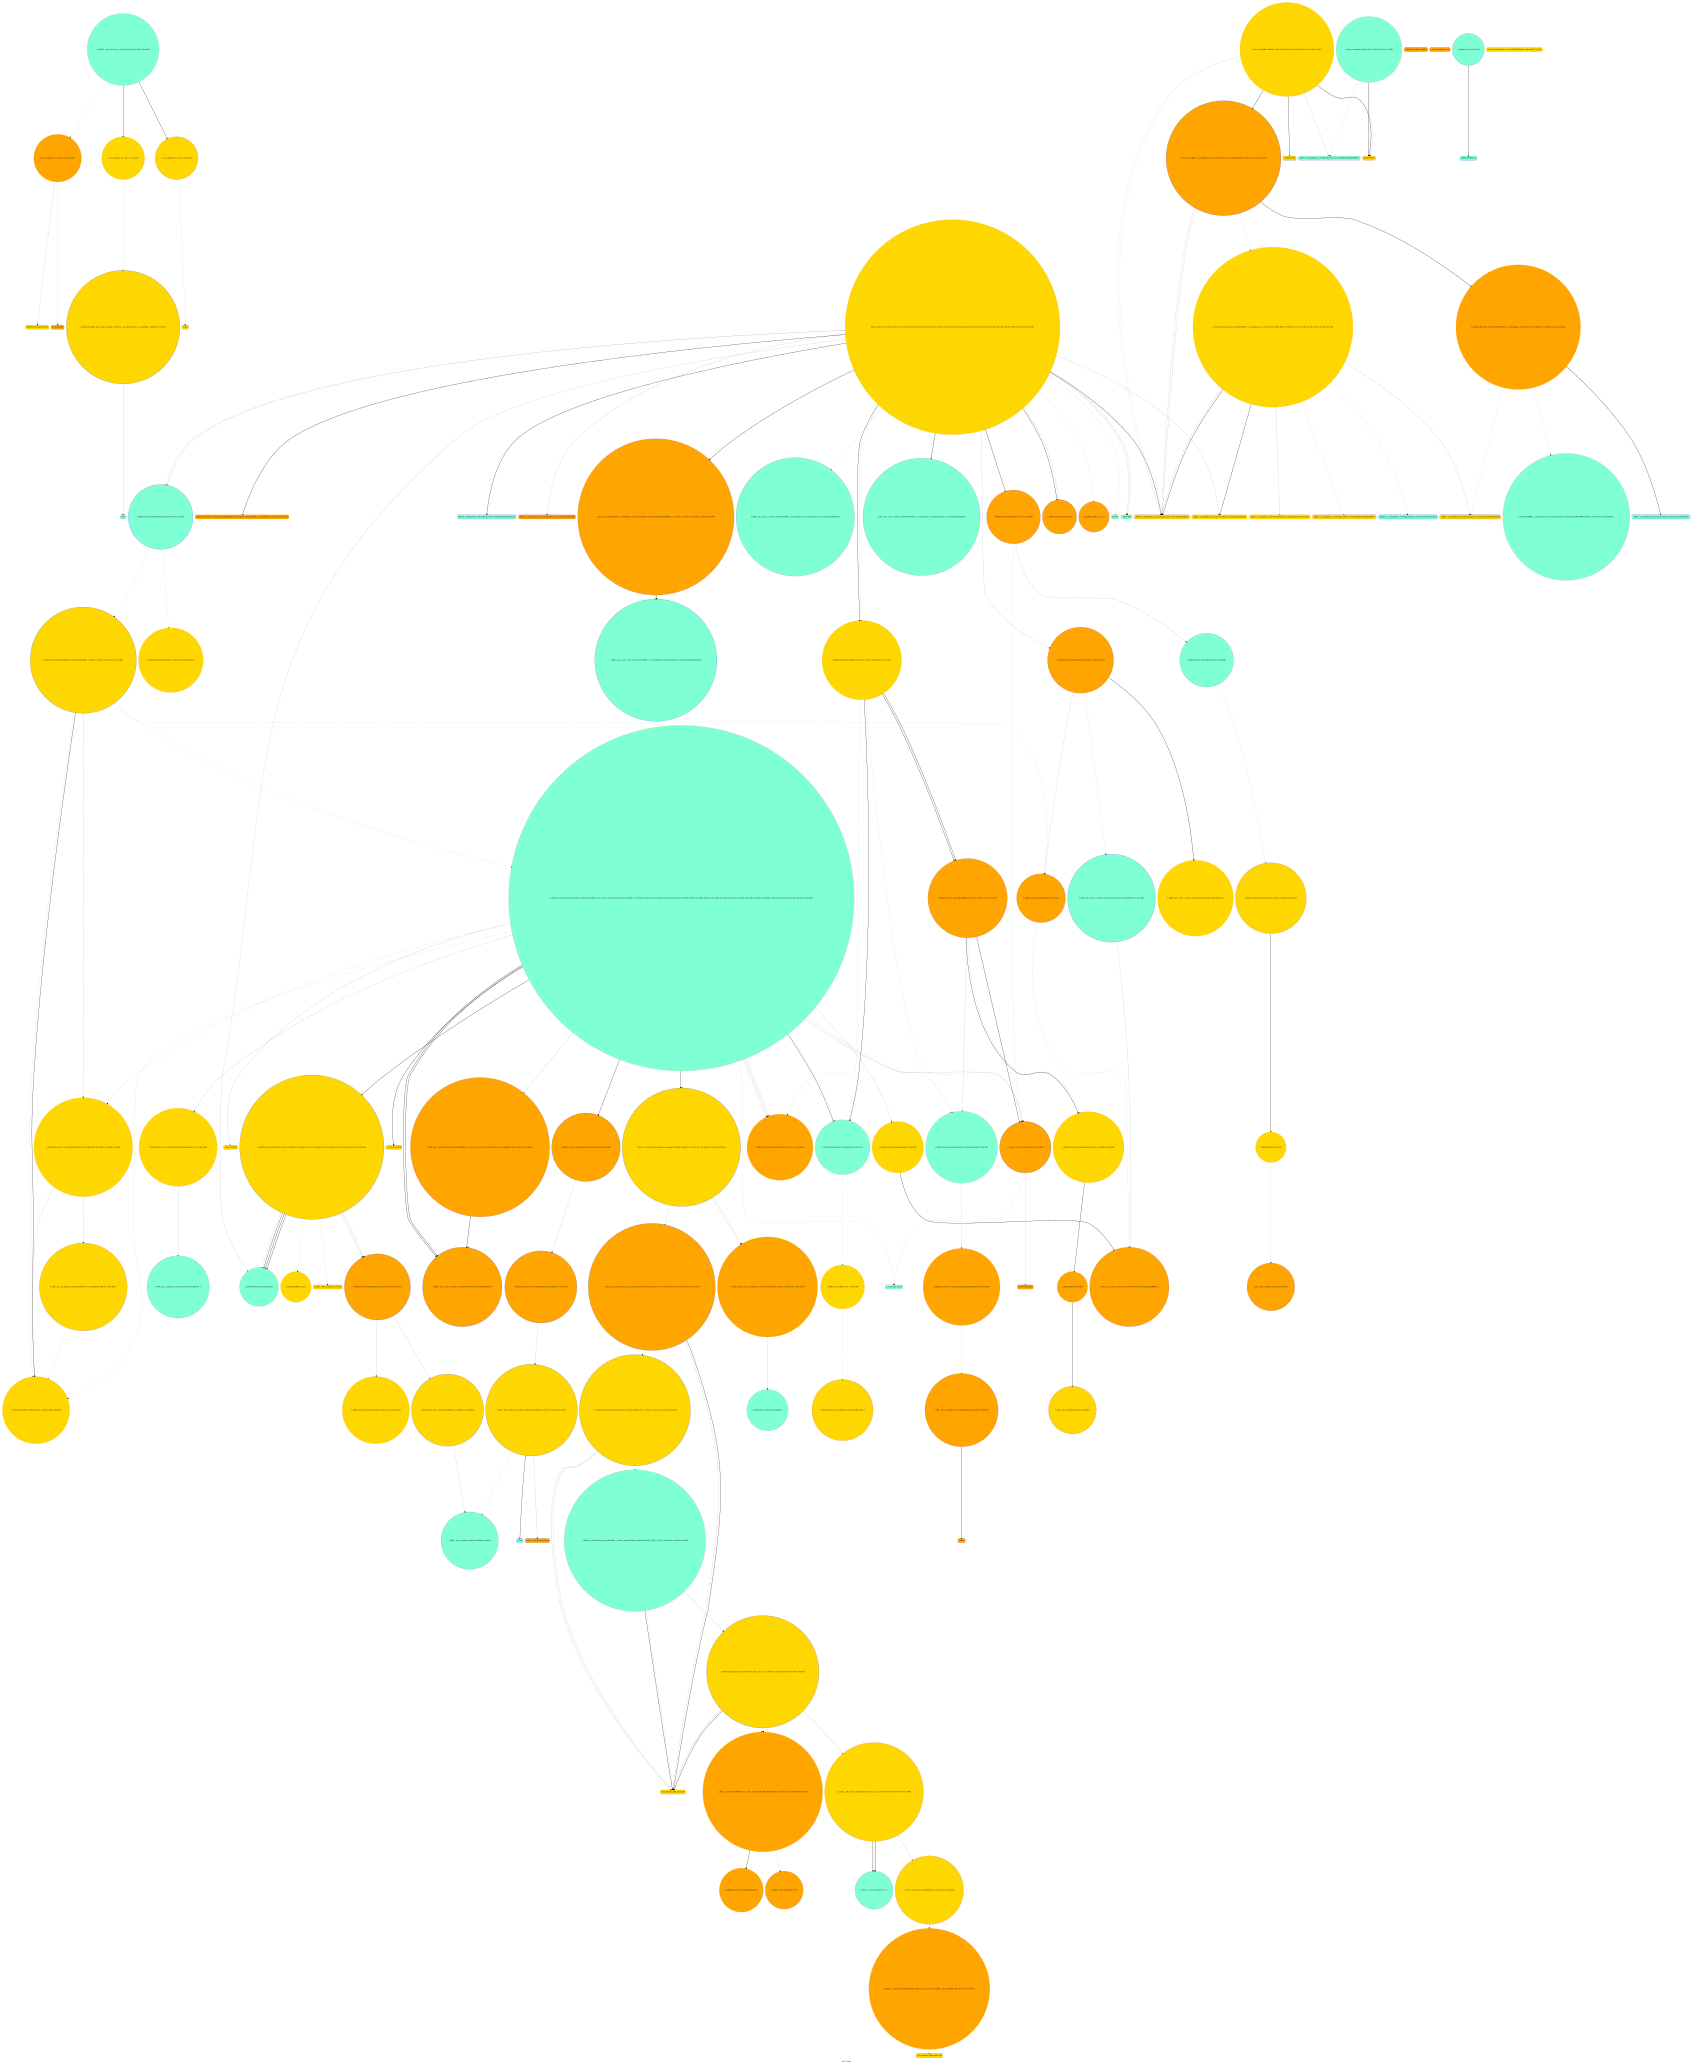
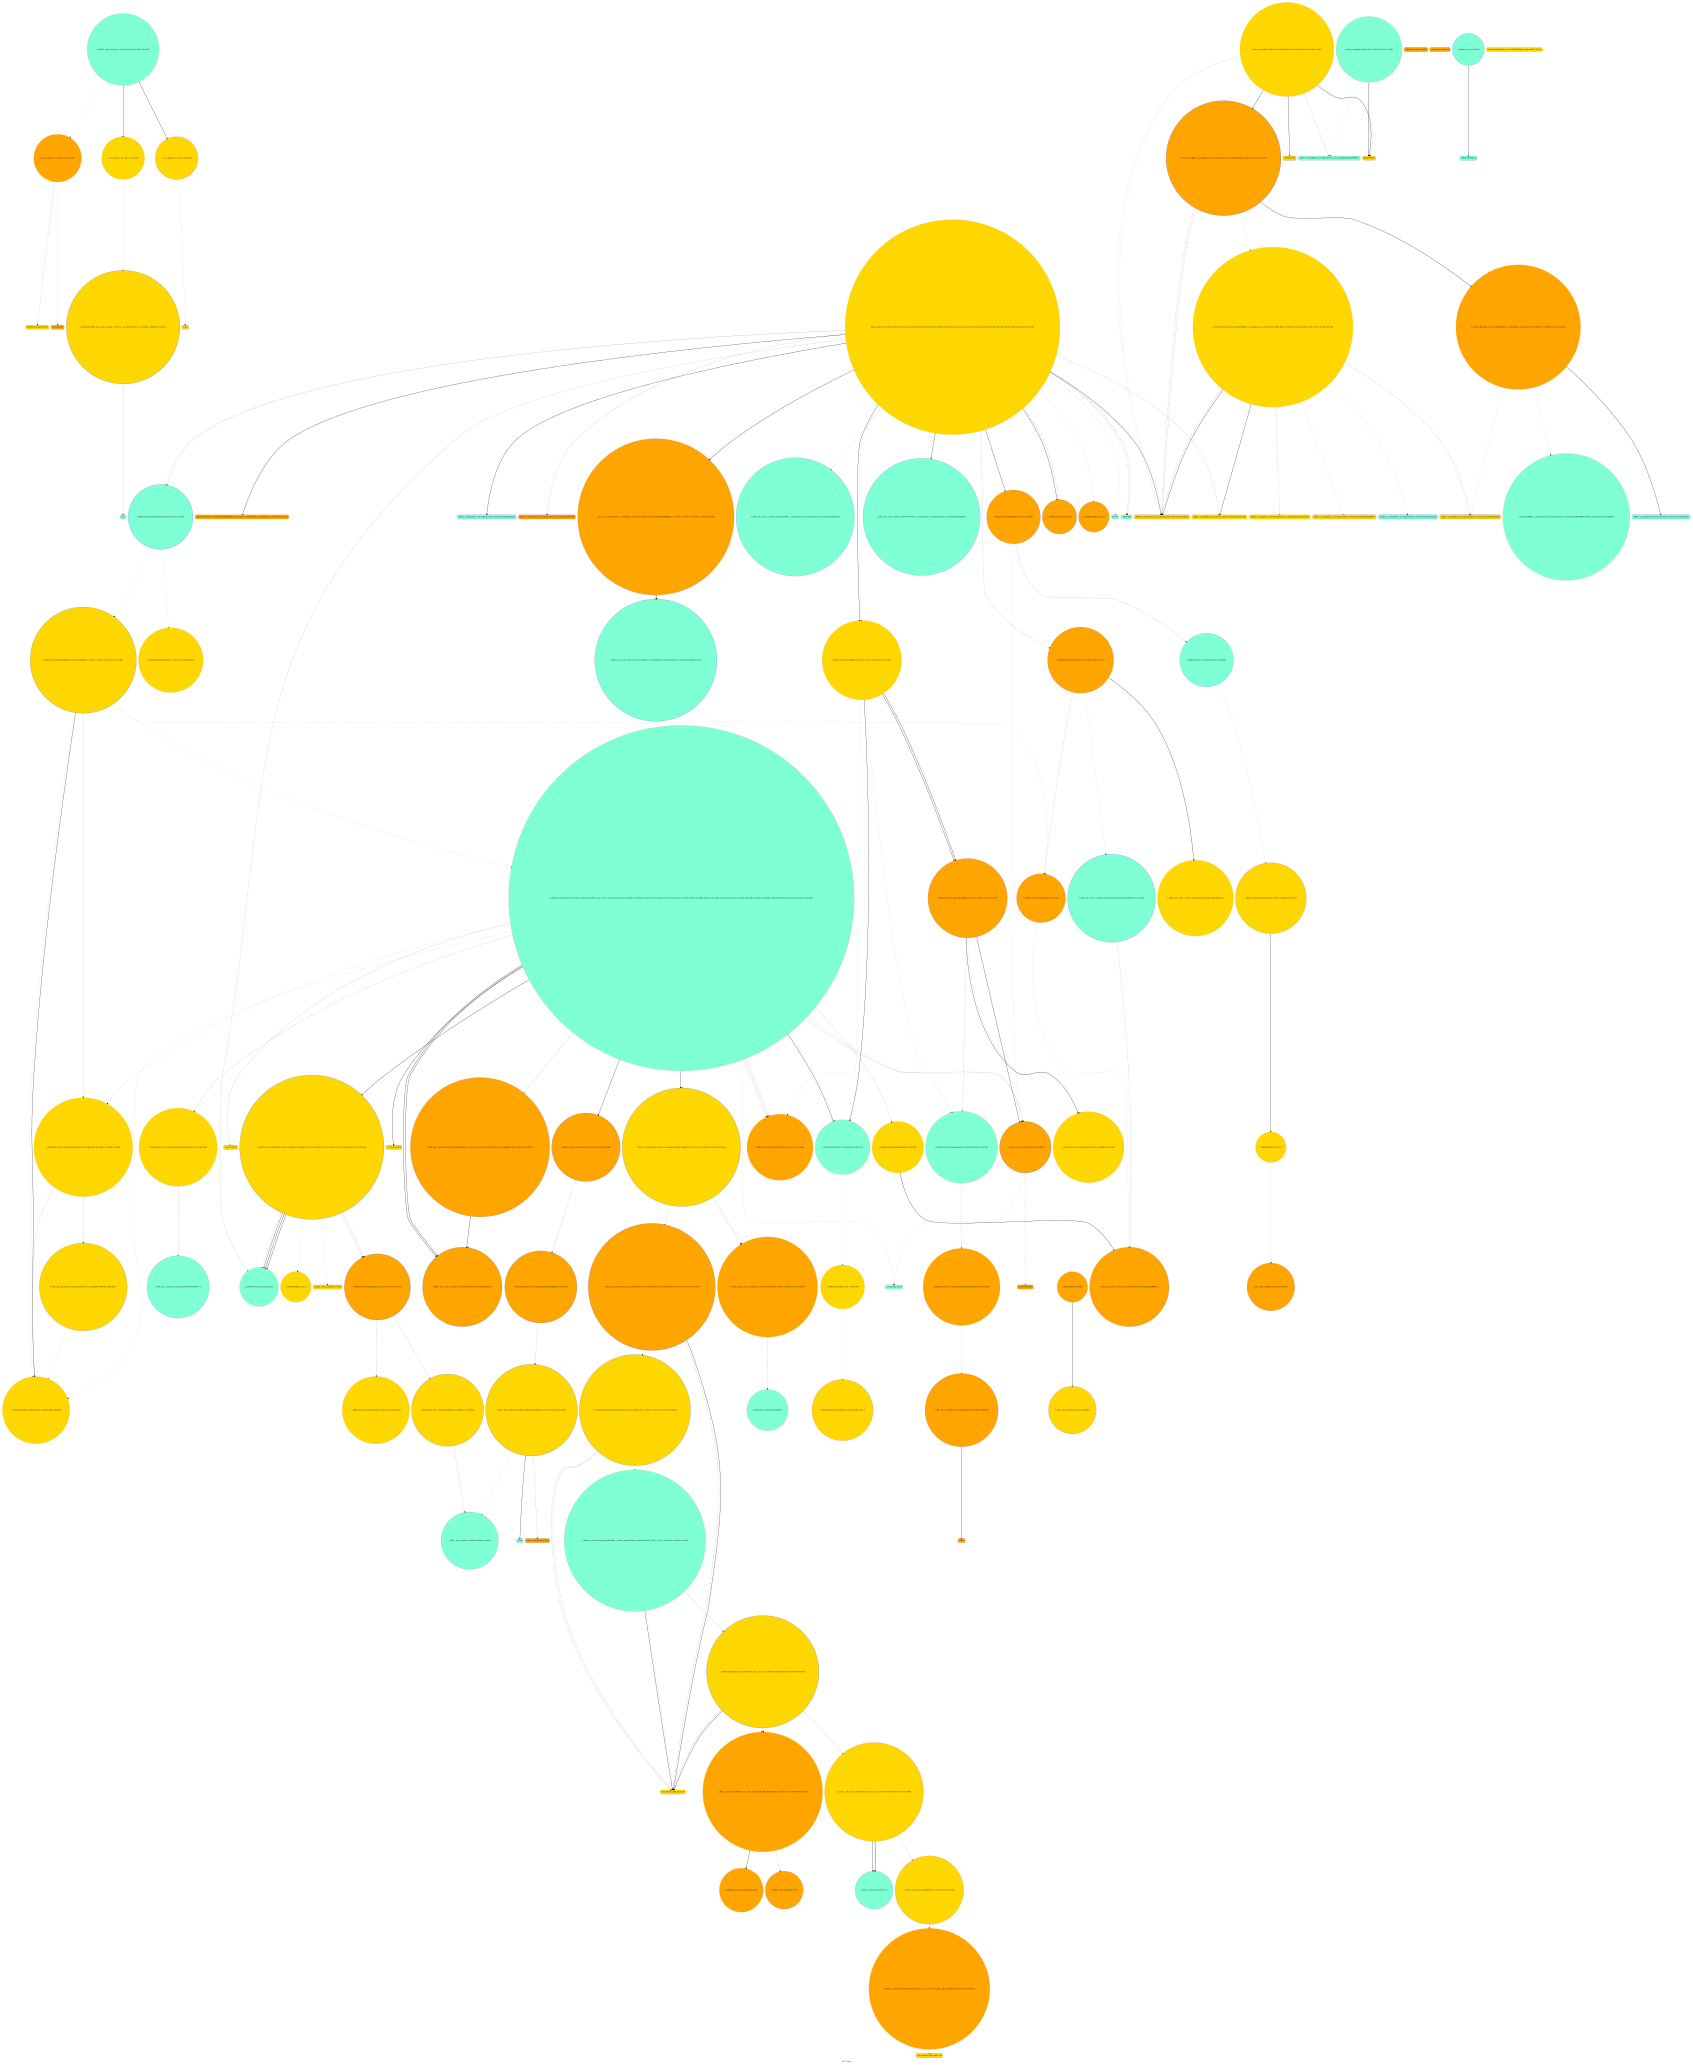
edge "{_ZNSt12_Vector_baseIxSaIxEE12_Vector_implD2Ev|{<s0>80}}" -> "{_ZNSaIxED2Ev|{<s0>83}}": removed
